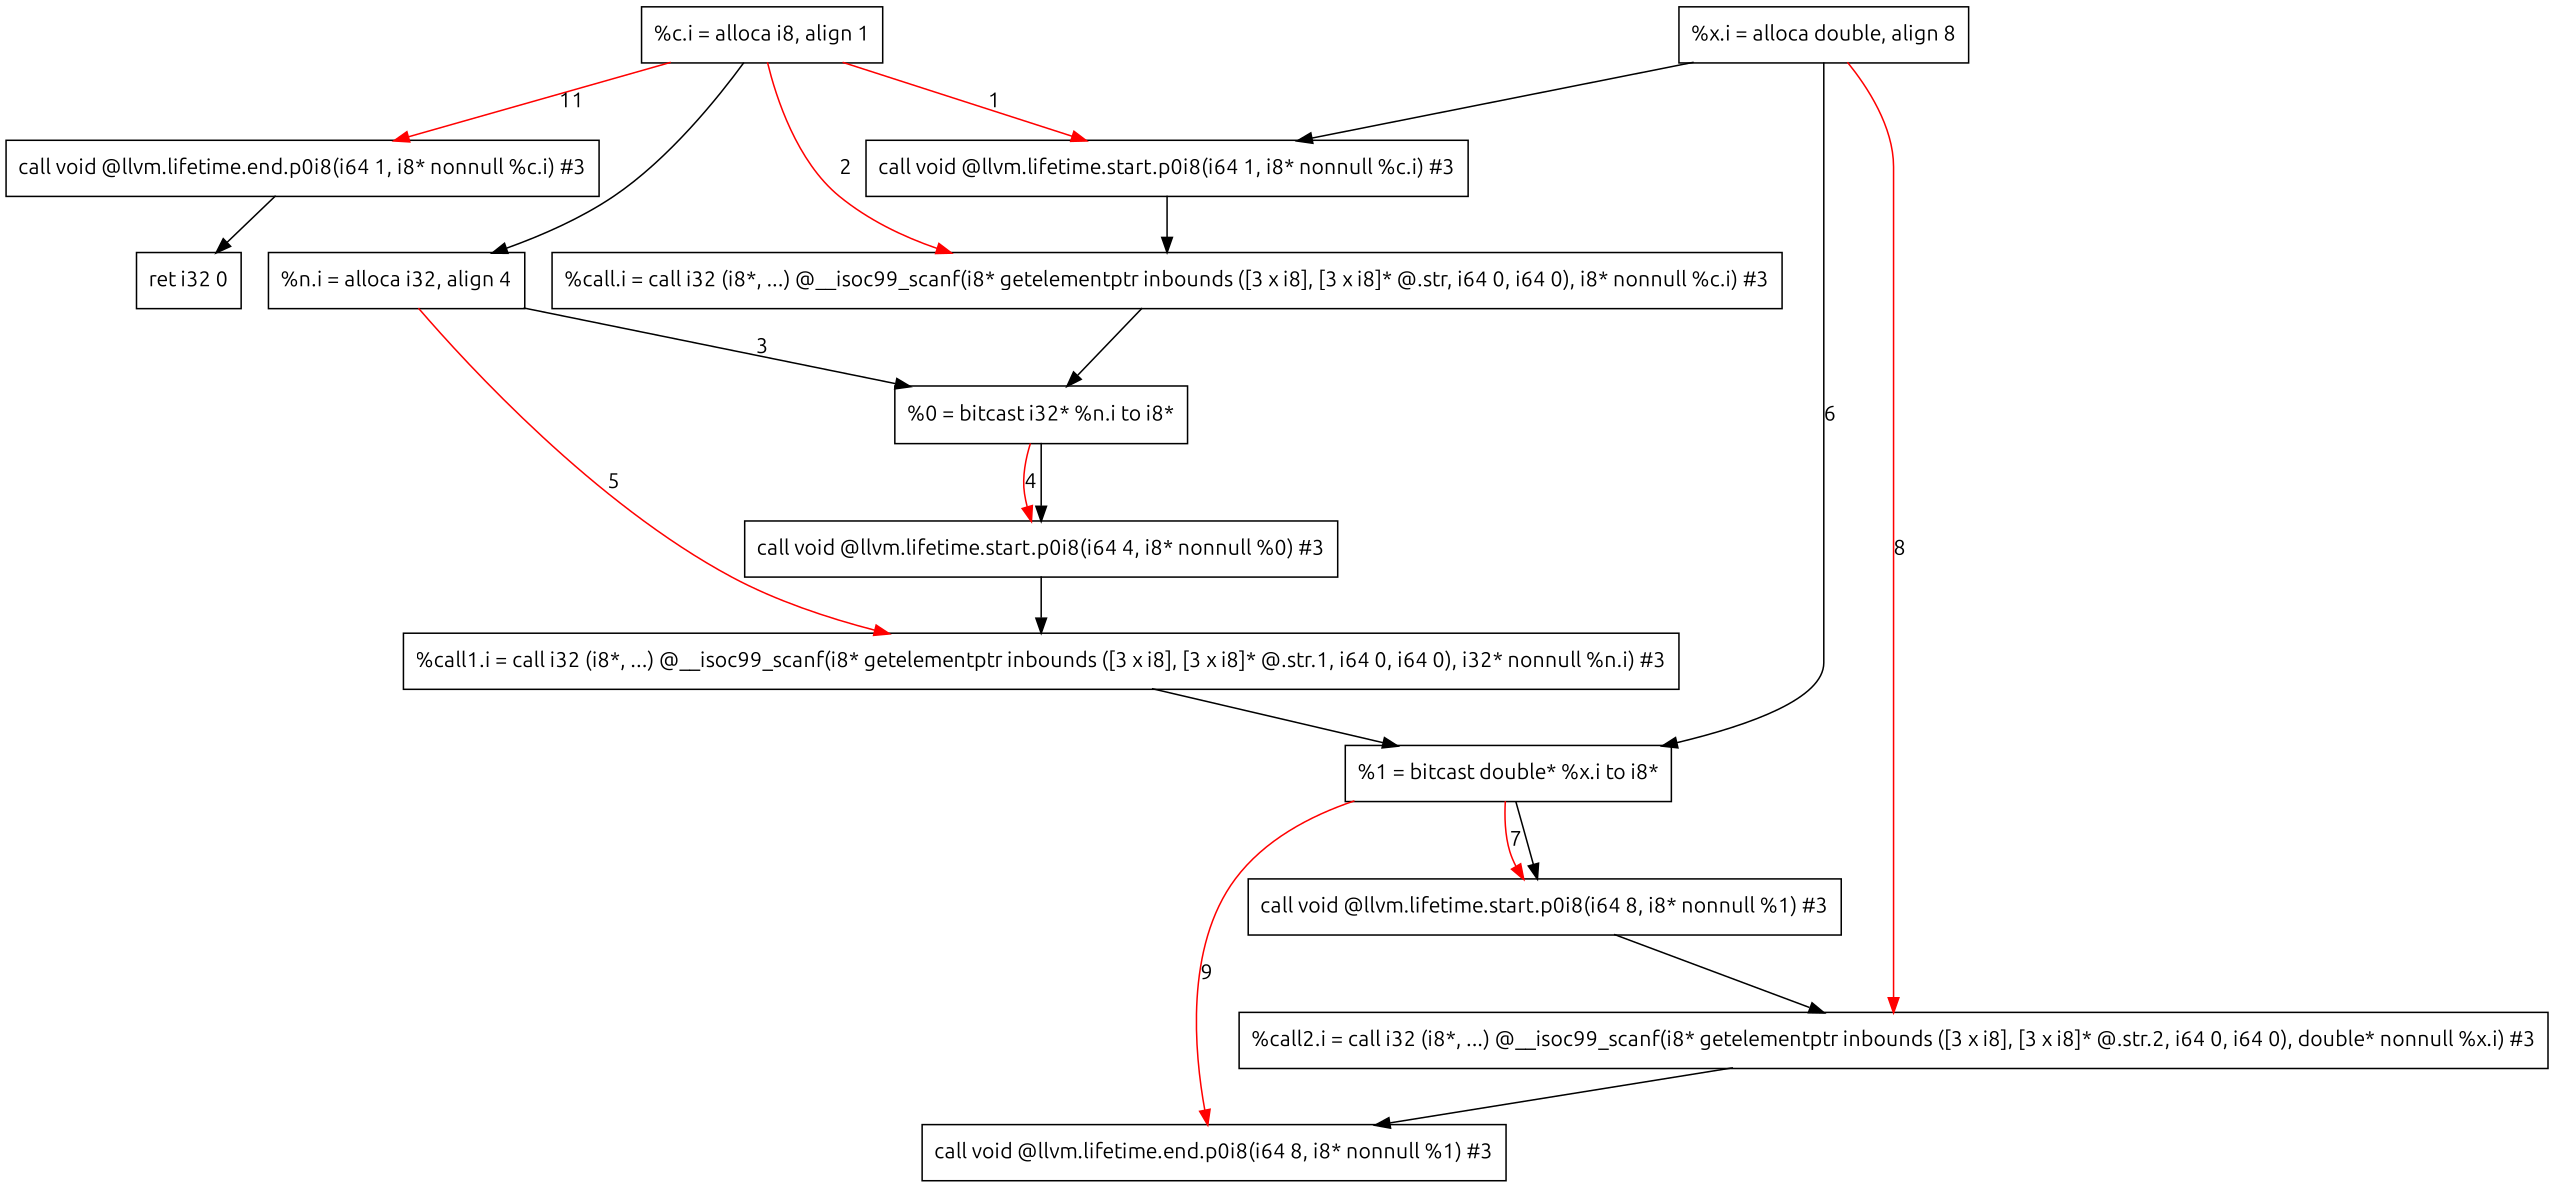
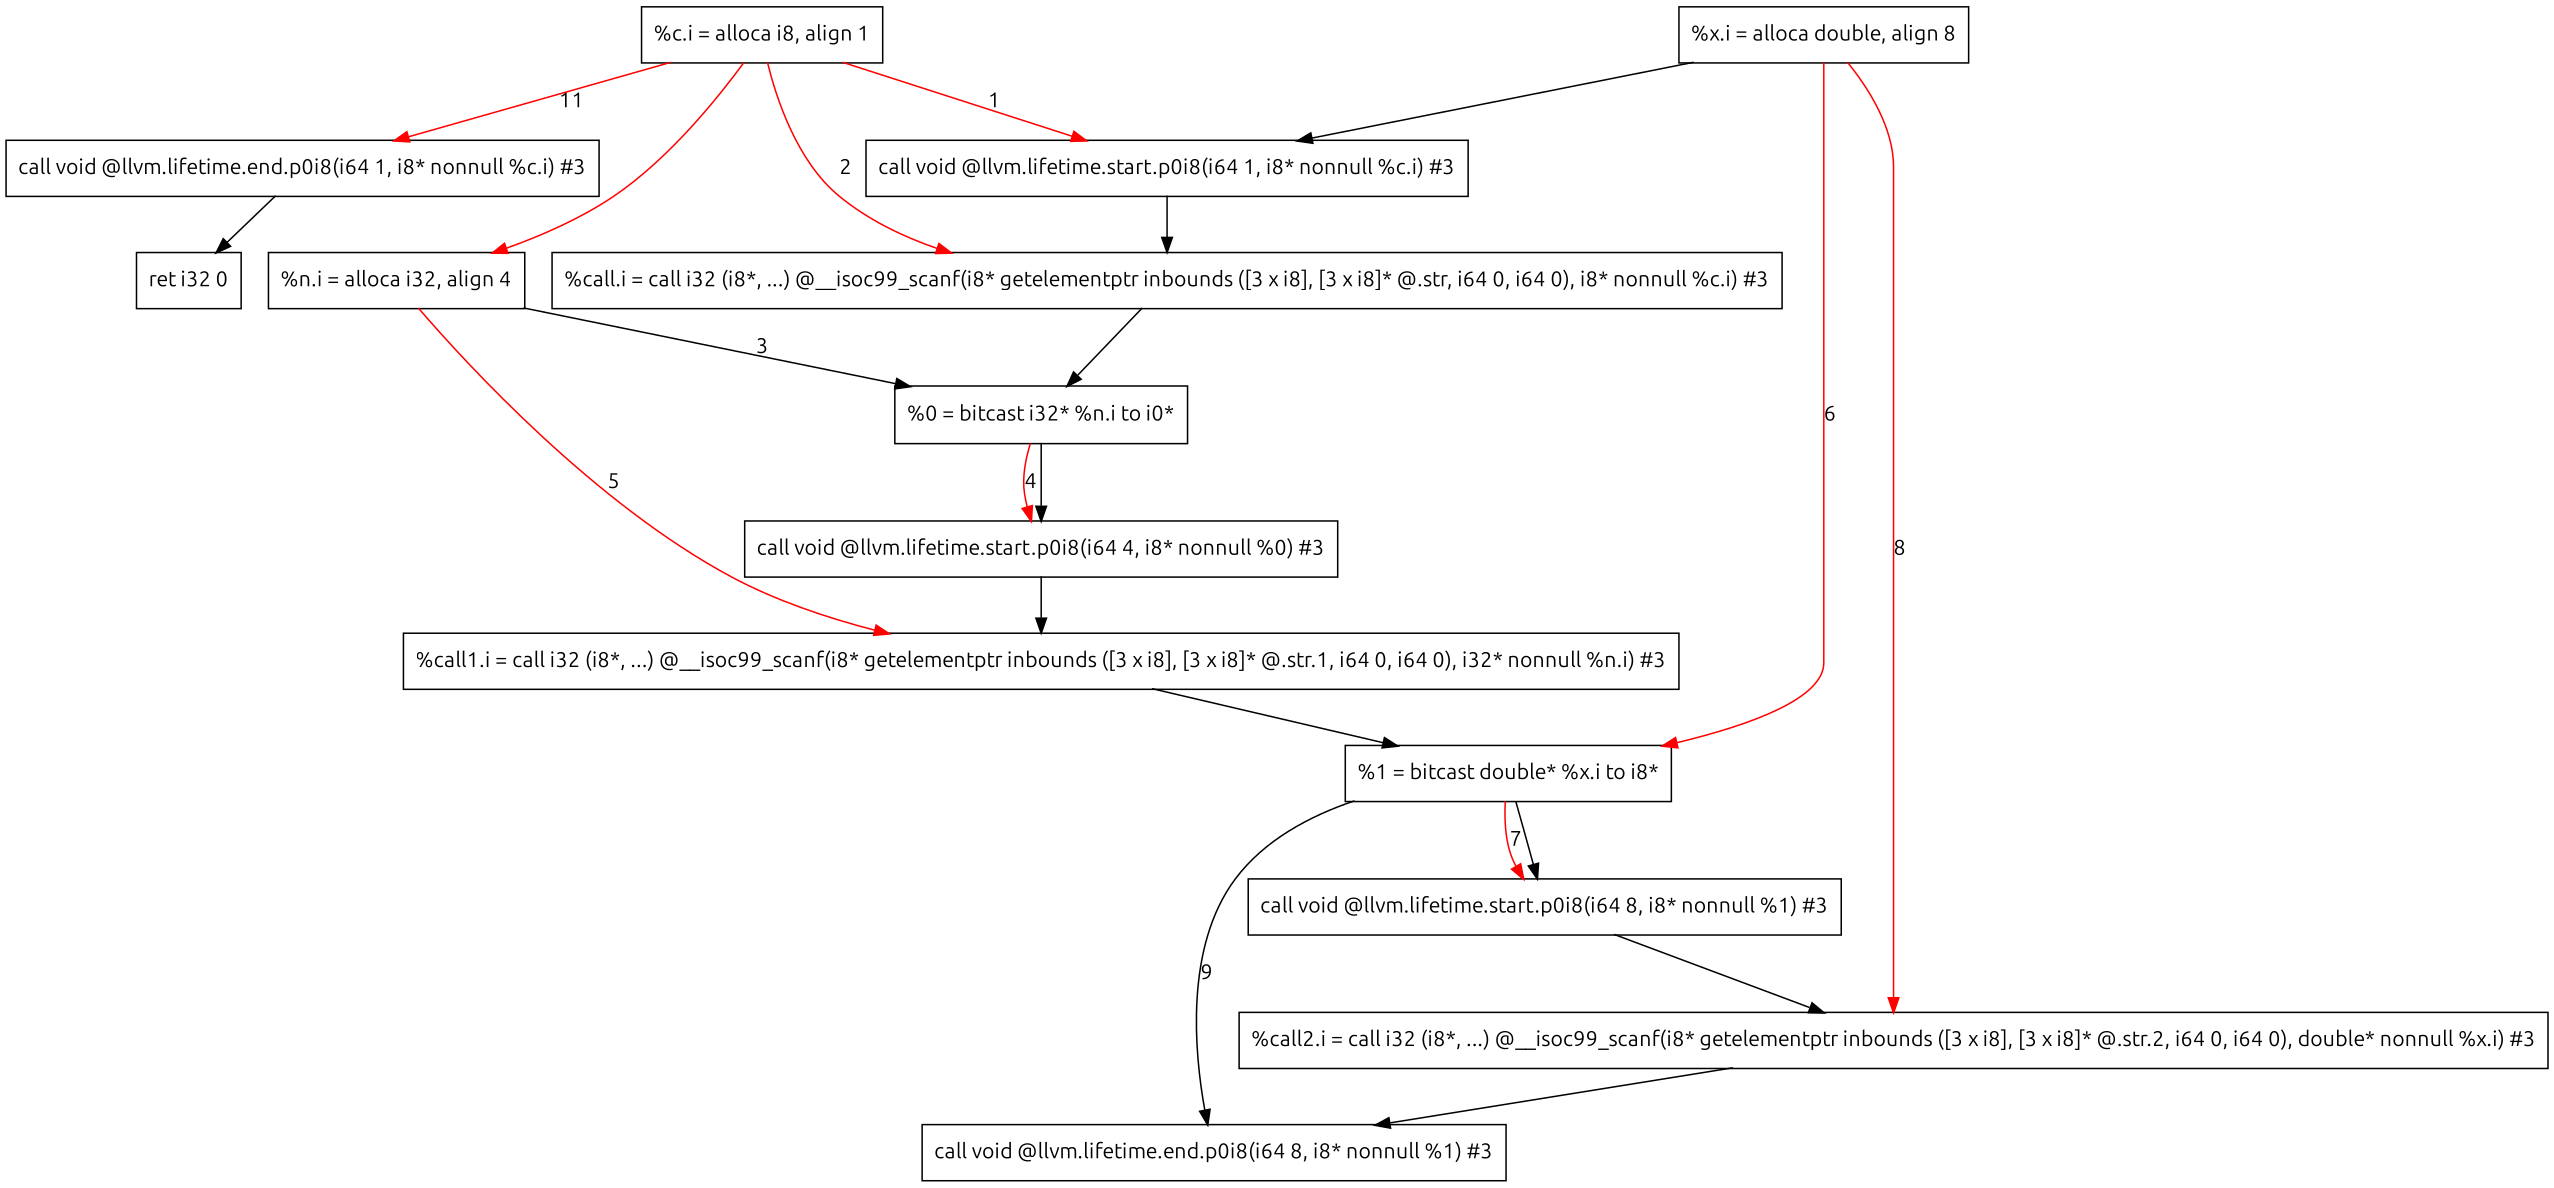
edge "%c.i = alloca i8, align 1" -> "%n.i = alloca i32, align 4": color black -> red
node "%0 = bitcast i32* %n.i to i8*": label "%0 = bitcast i32* %n.i to i8*" -> "%0 = bitcast i32* %n.i to i0*"
edge "%x.i = alloca double, align 8" -> "%1 = bitcast double* %x.i to i8*": color black -> red
edge "%1 = bitcast double* %x.i to i8*" -> "call void @llvm.lifetime.end.p0i8(i64 8, i8* nonnull %1) #3": color red -> black
